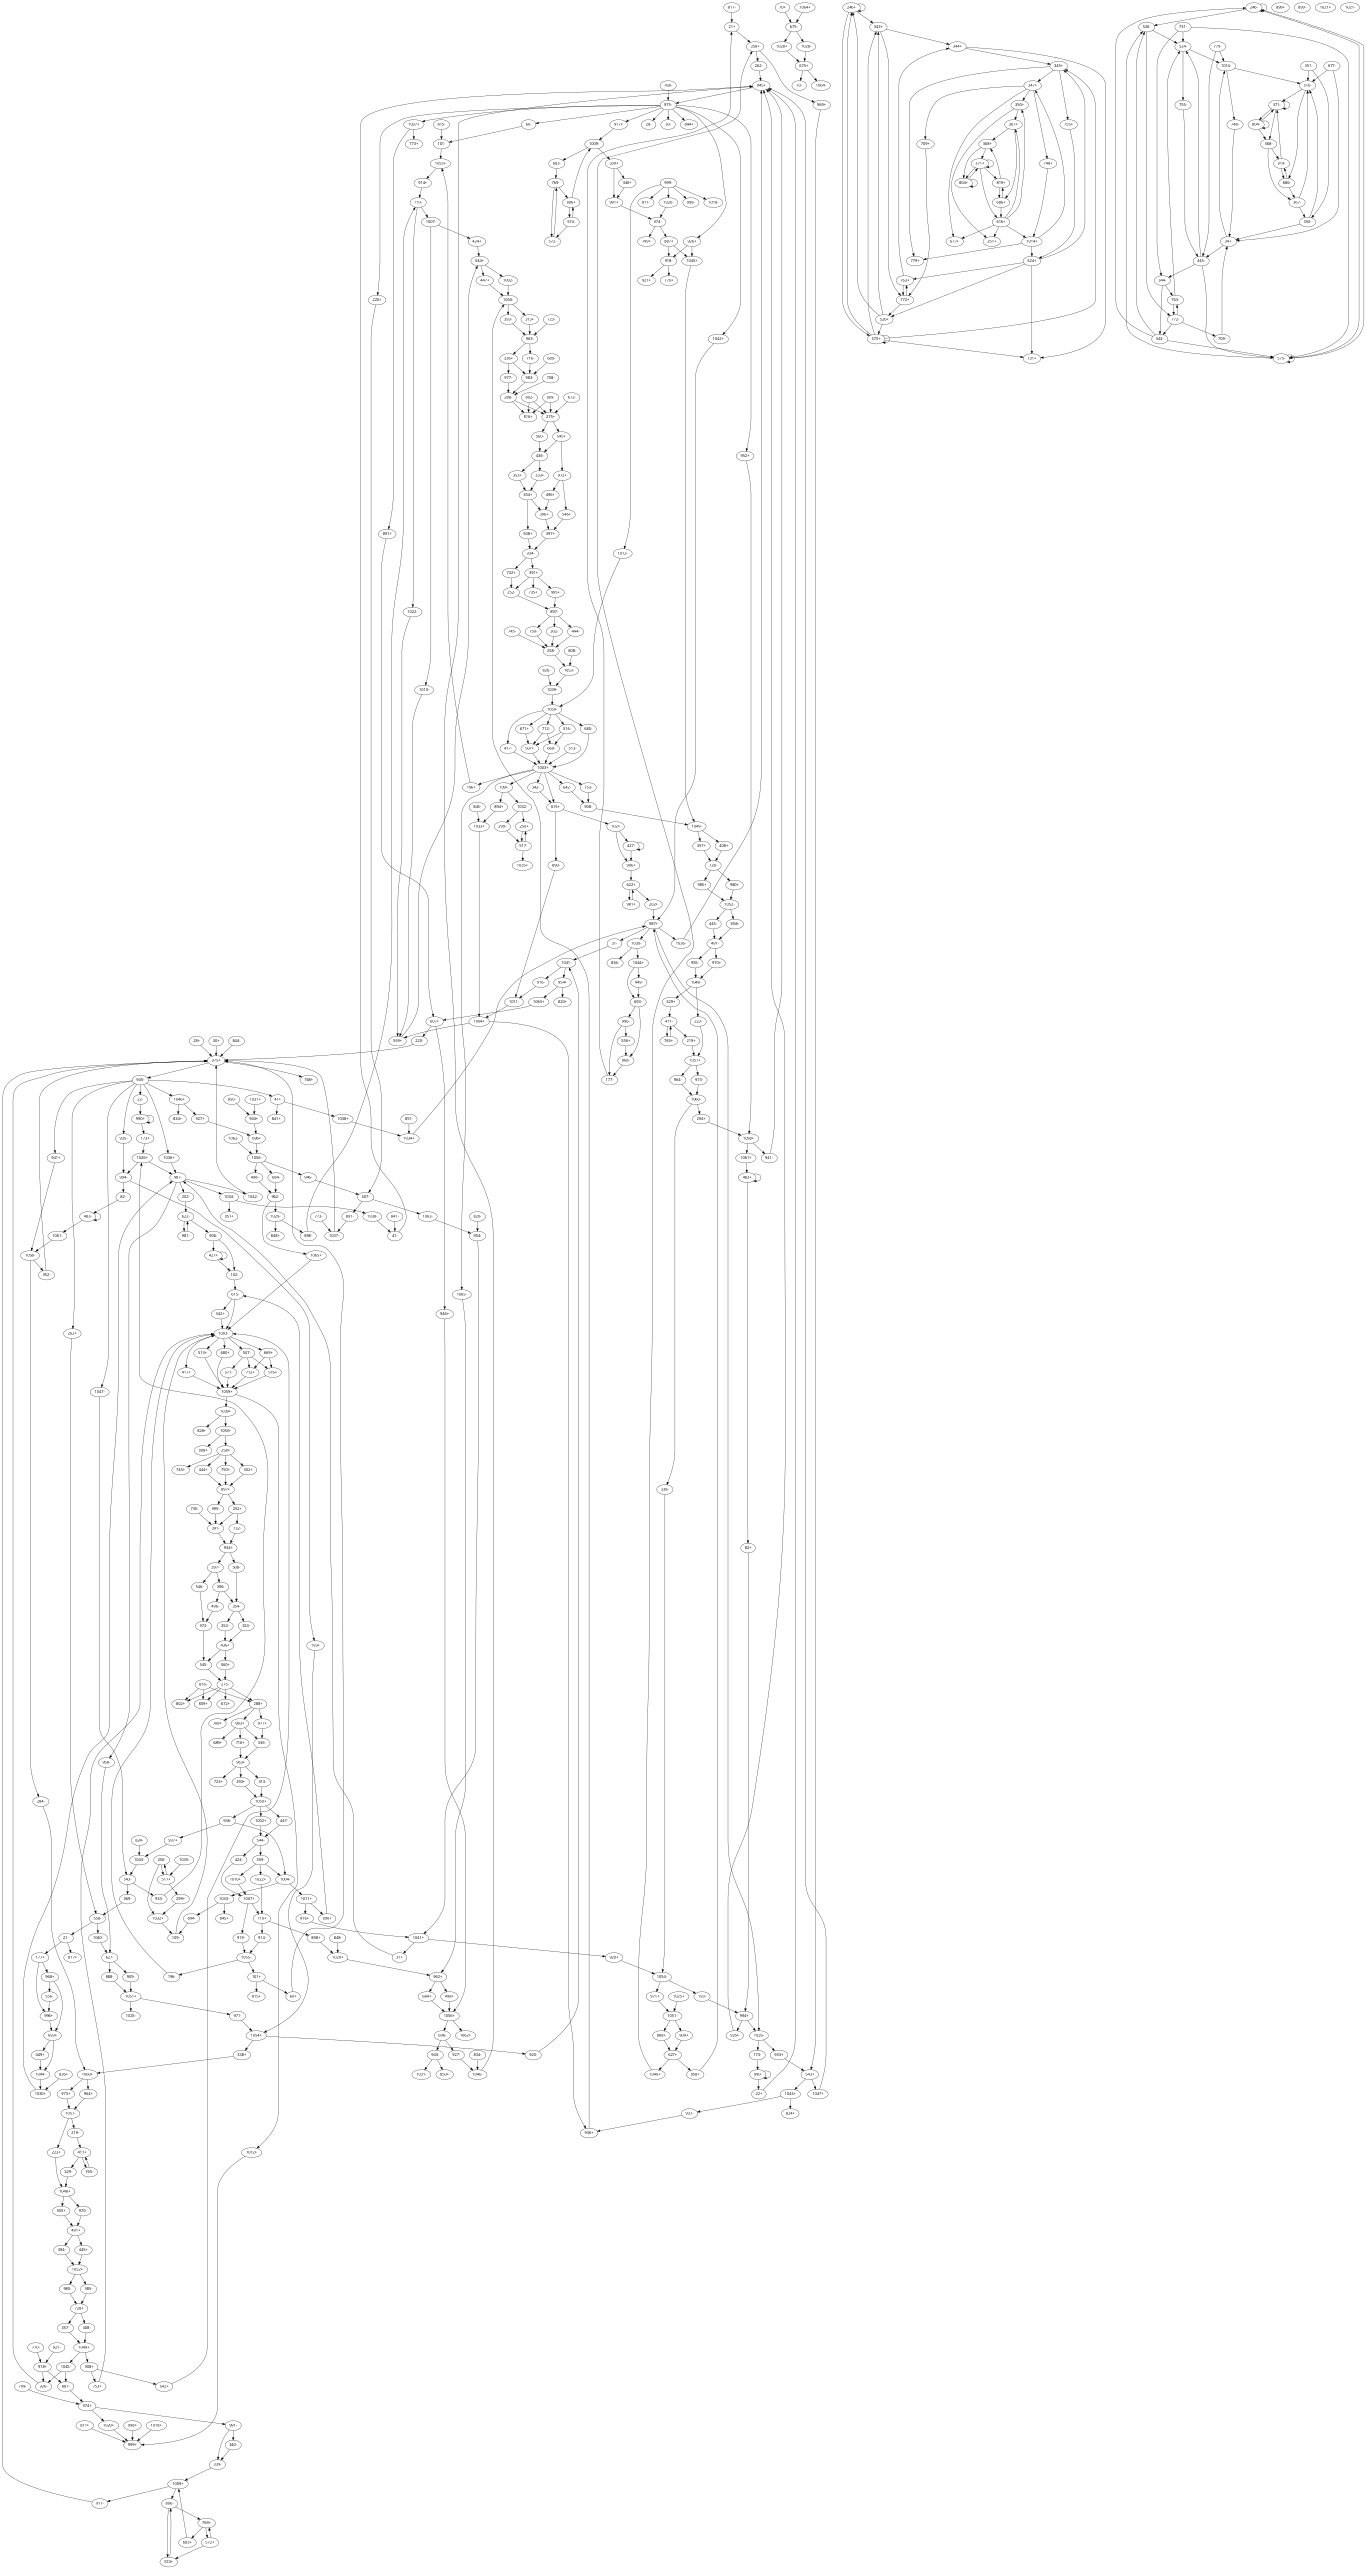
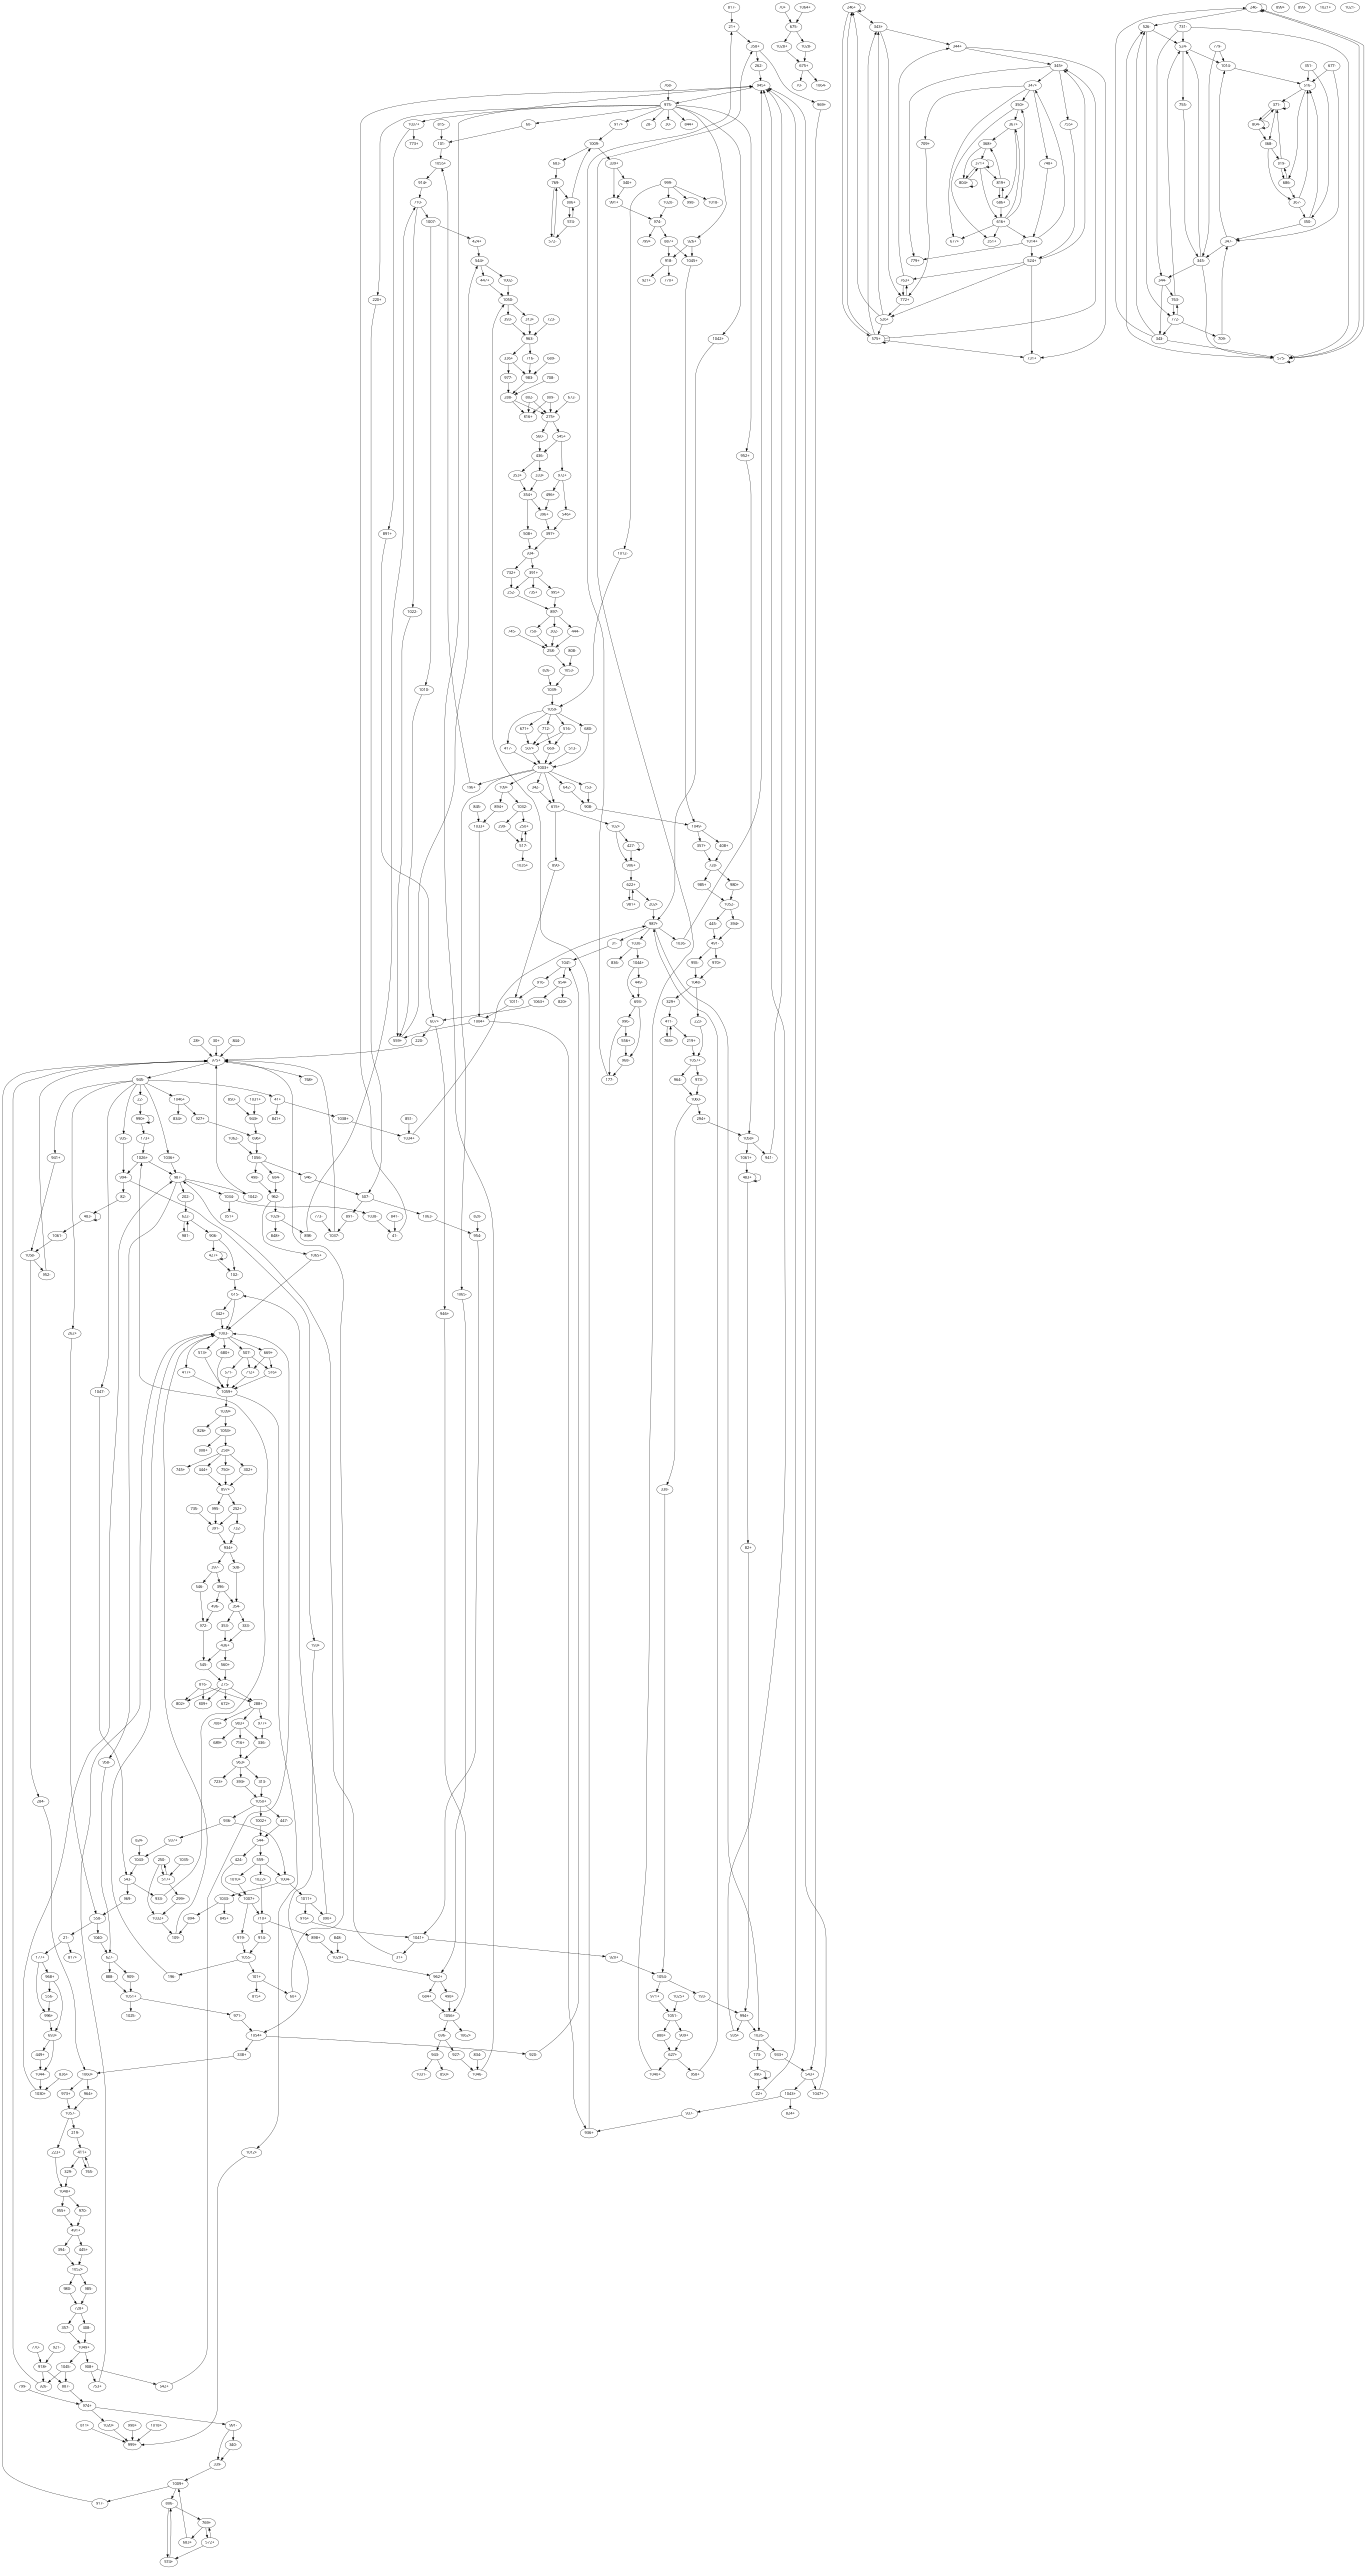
node "748-": removed
node "811-": removed
